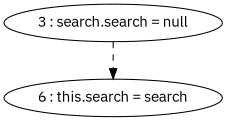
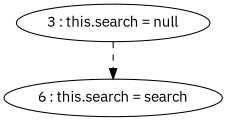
node "3 : search.search = null": label "3 : search.search = null" -> "3 : this.search = null"
